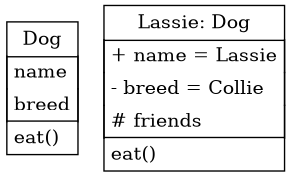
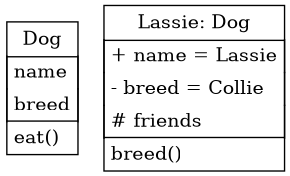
node "Lassie: Dog": text "eat()" -> "breed()"
